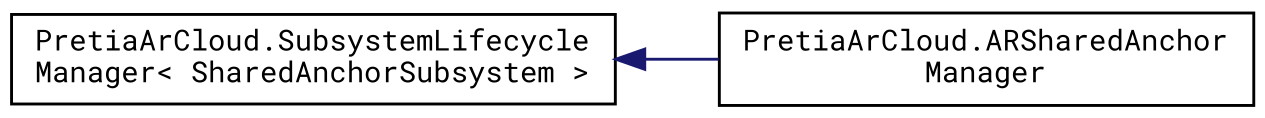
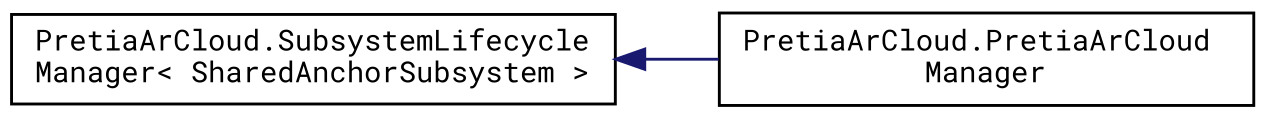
node "PretiaArCloud.ARSharedAnchor Manager": label "PretiaArCloud.ARSharedAnchor Manager" -> "PretiaArCloud.PretiaArCloud Manager"
